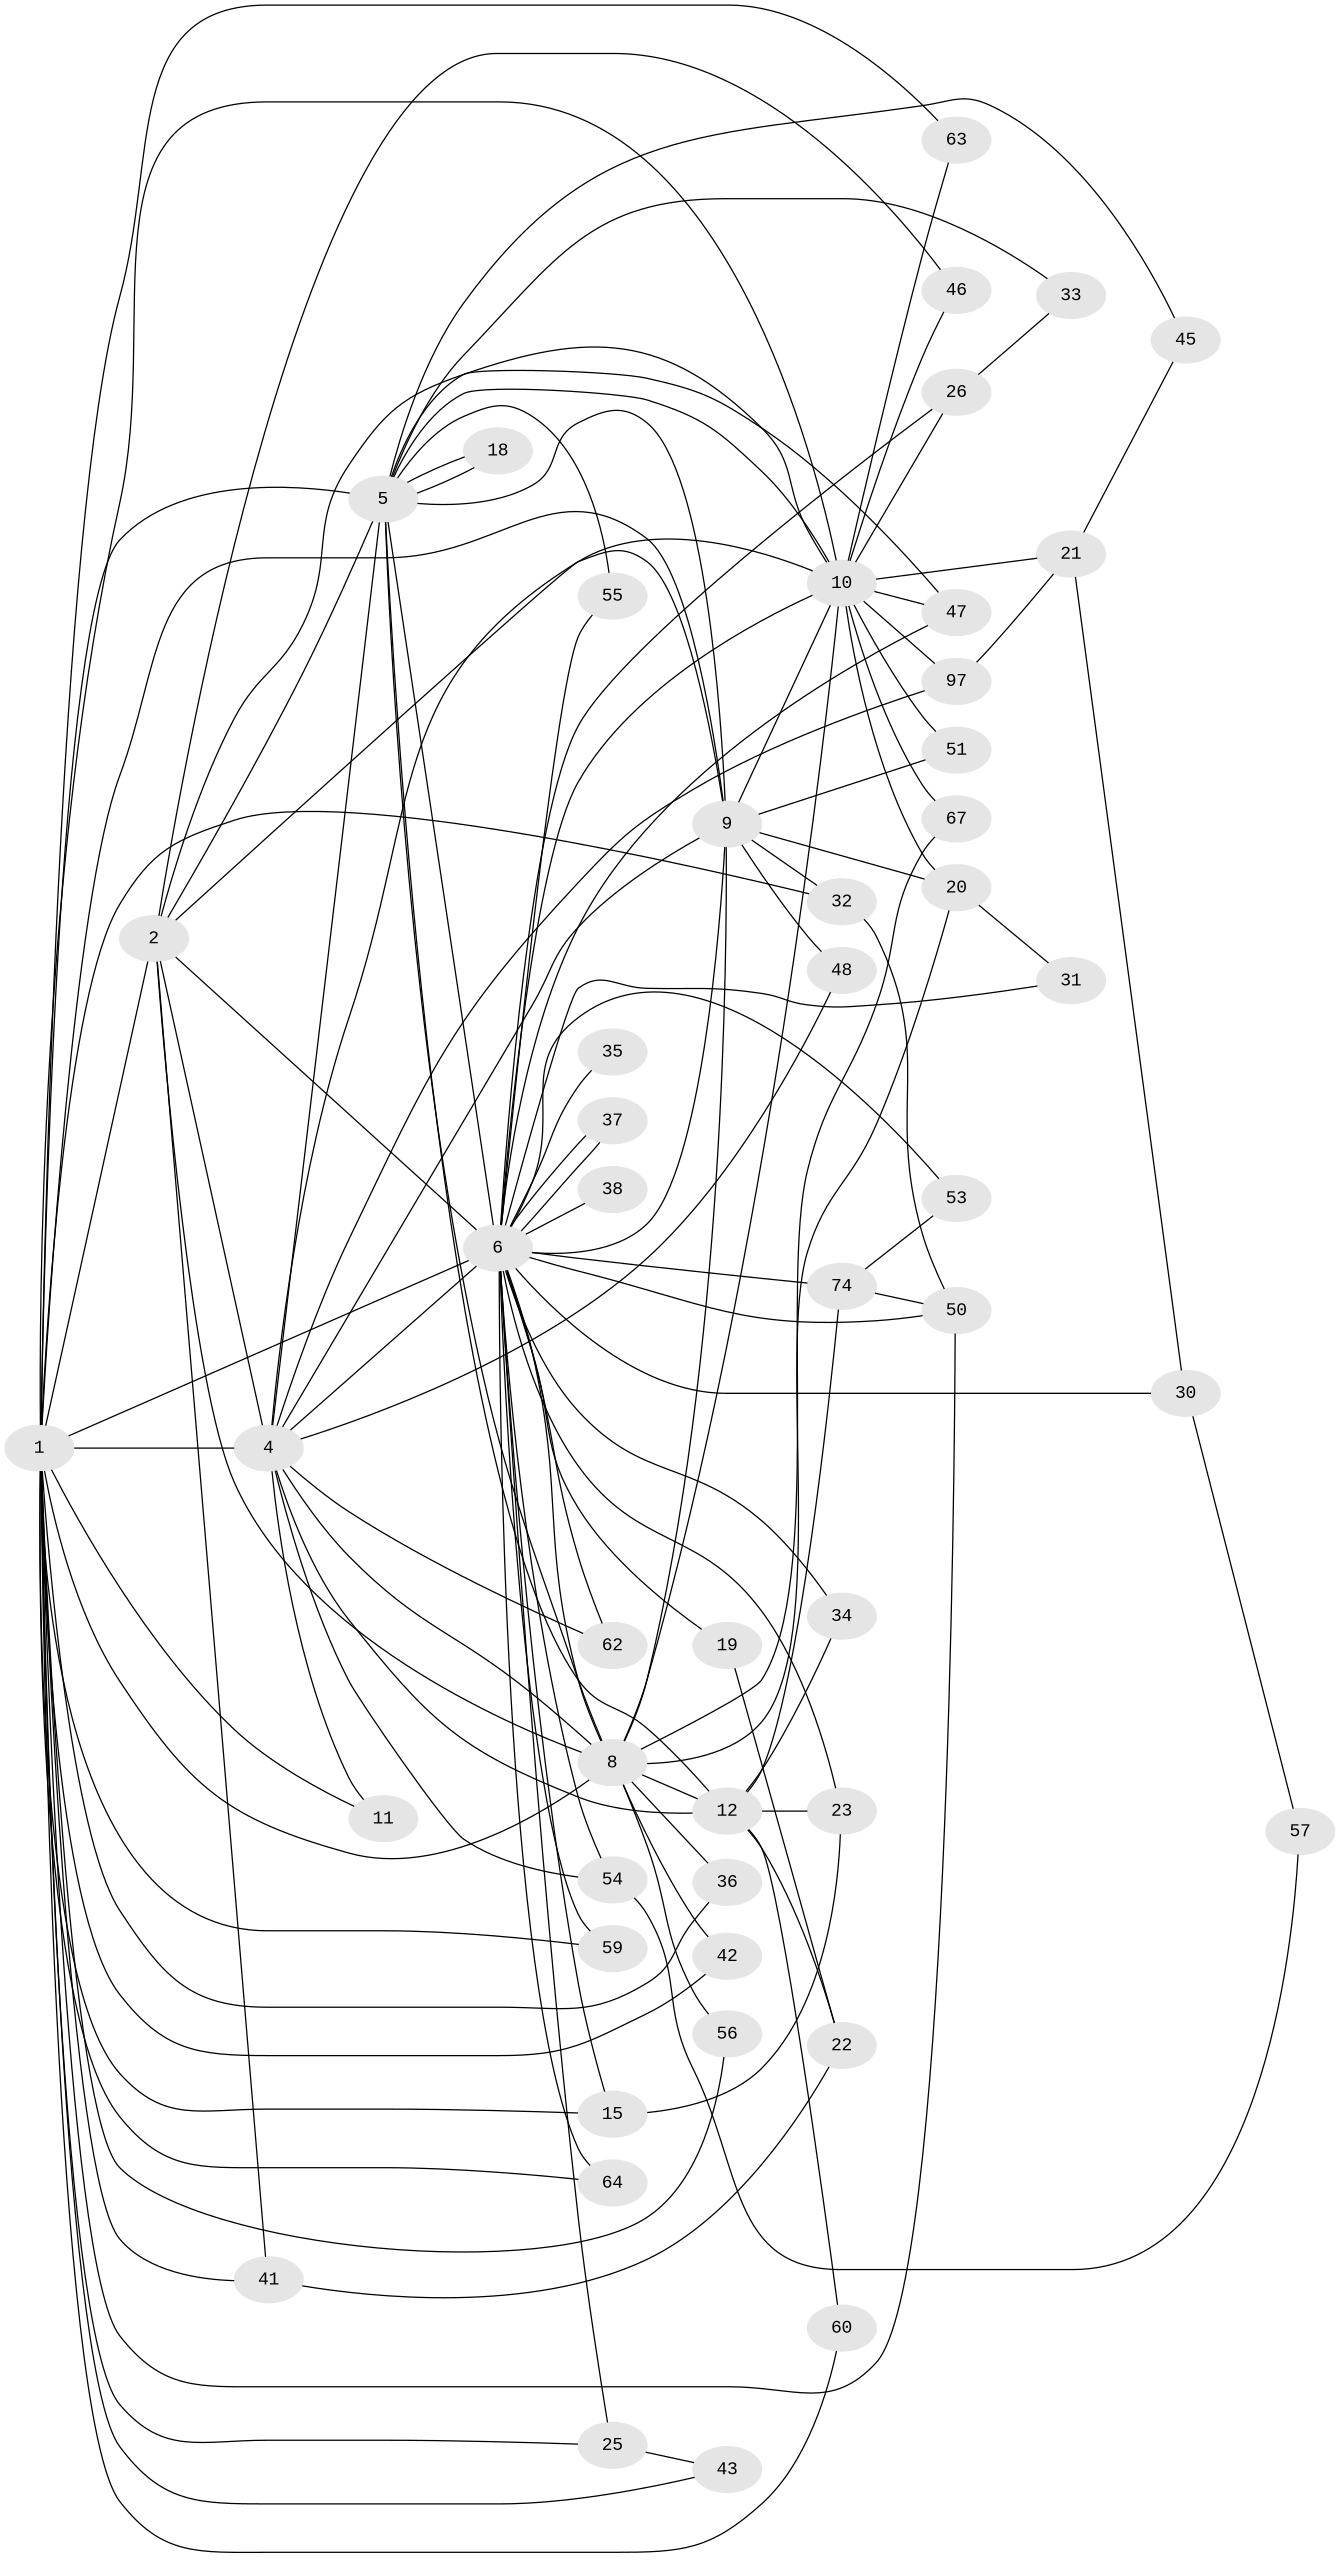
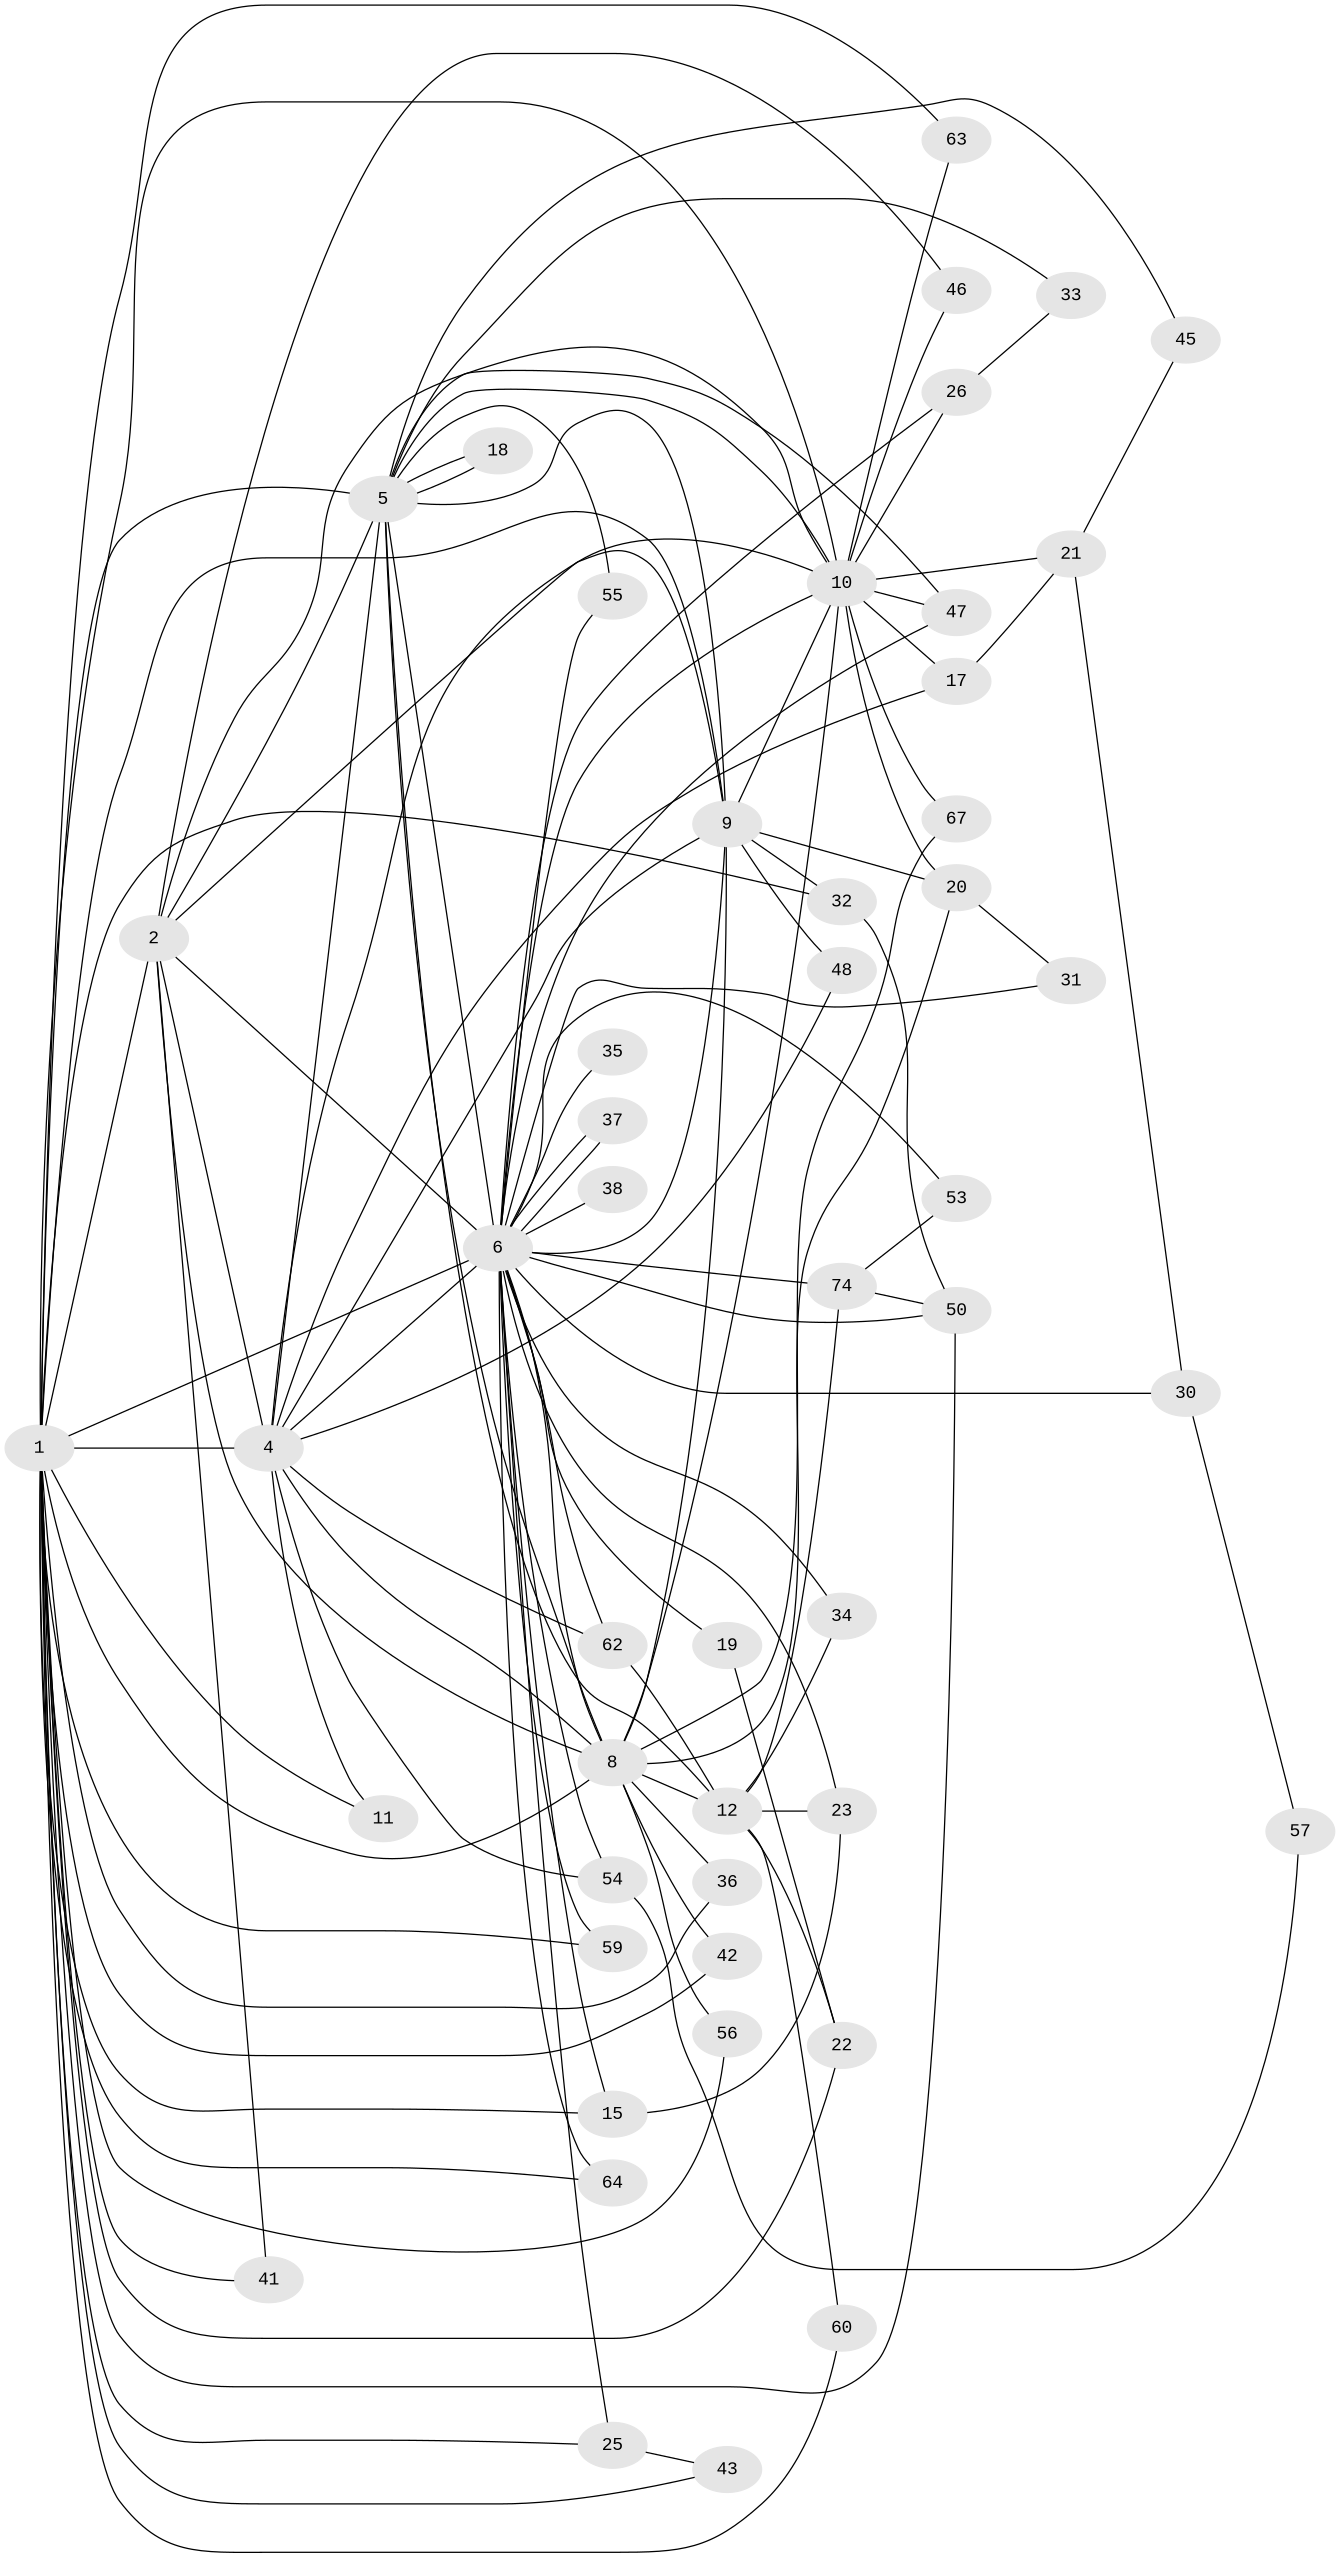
node "97": label "97" -> "17"
node "51": removed
edge "4" -- "12": now "62" -- "12"
edge "22" -- "41": now "22" -- "1"
